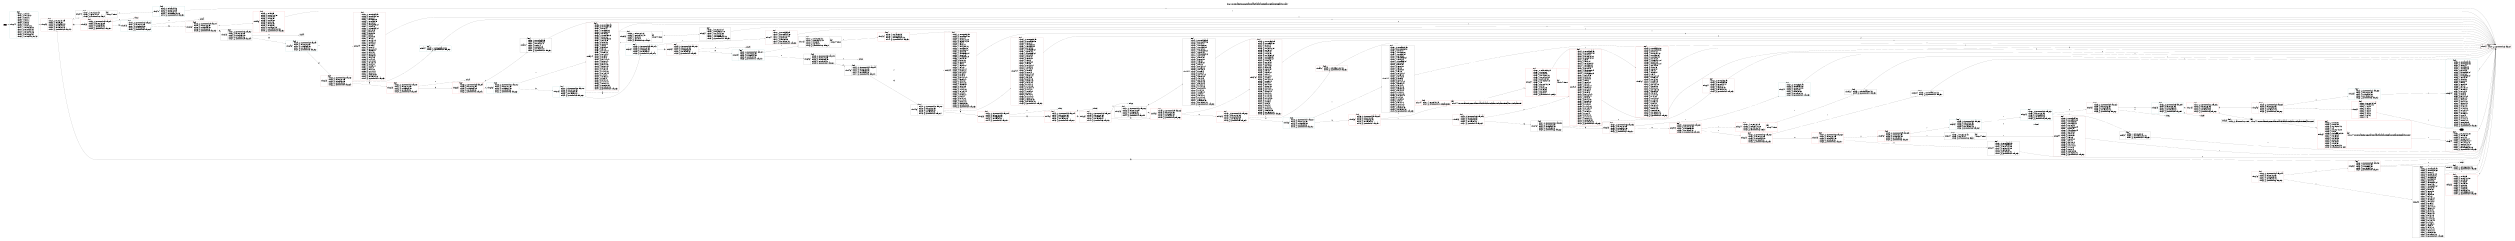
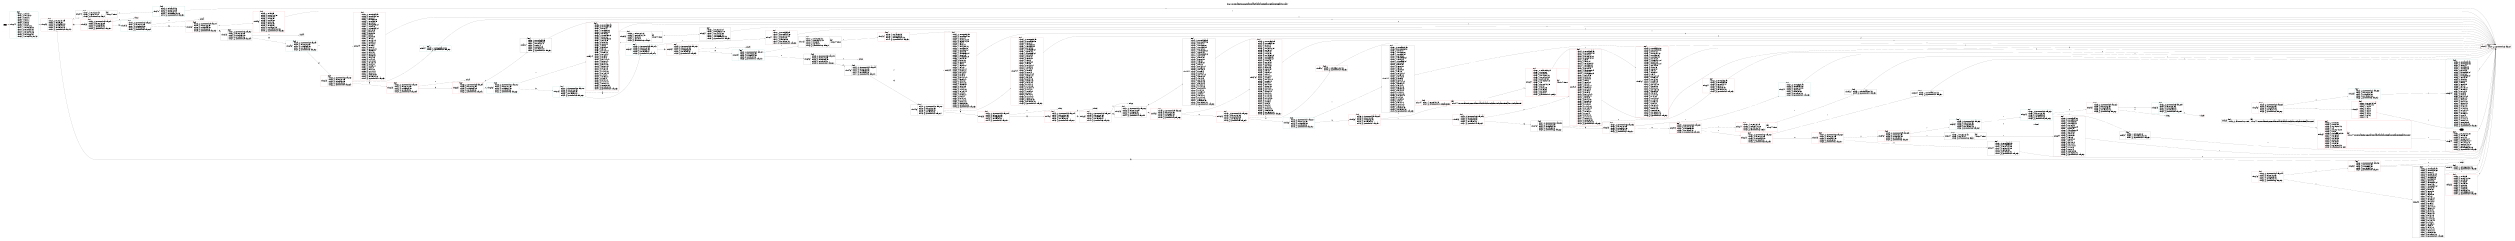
node "0x401611 [25]": removed
edge "0x401468 [25]" -> "0x40149a [25]": now "0x401468 [25]" -> "0x401481 [25]"
